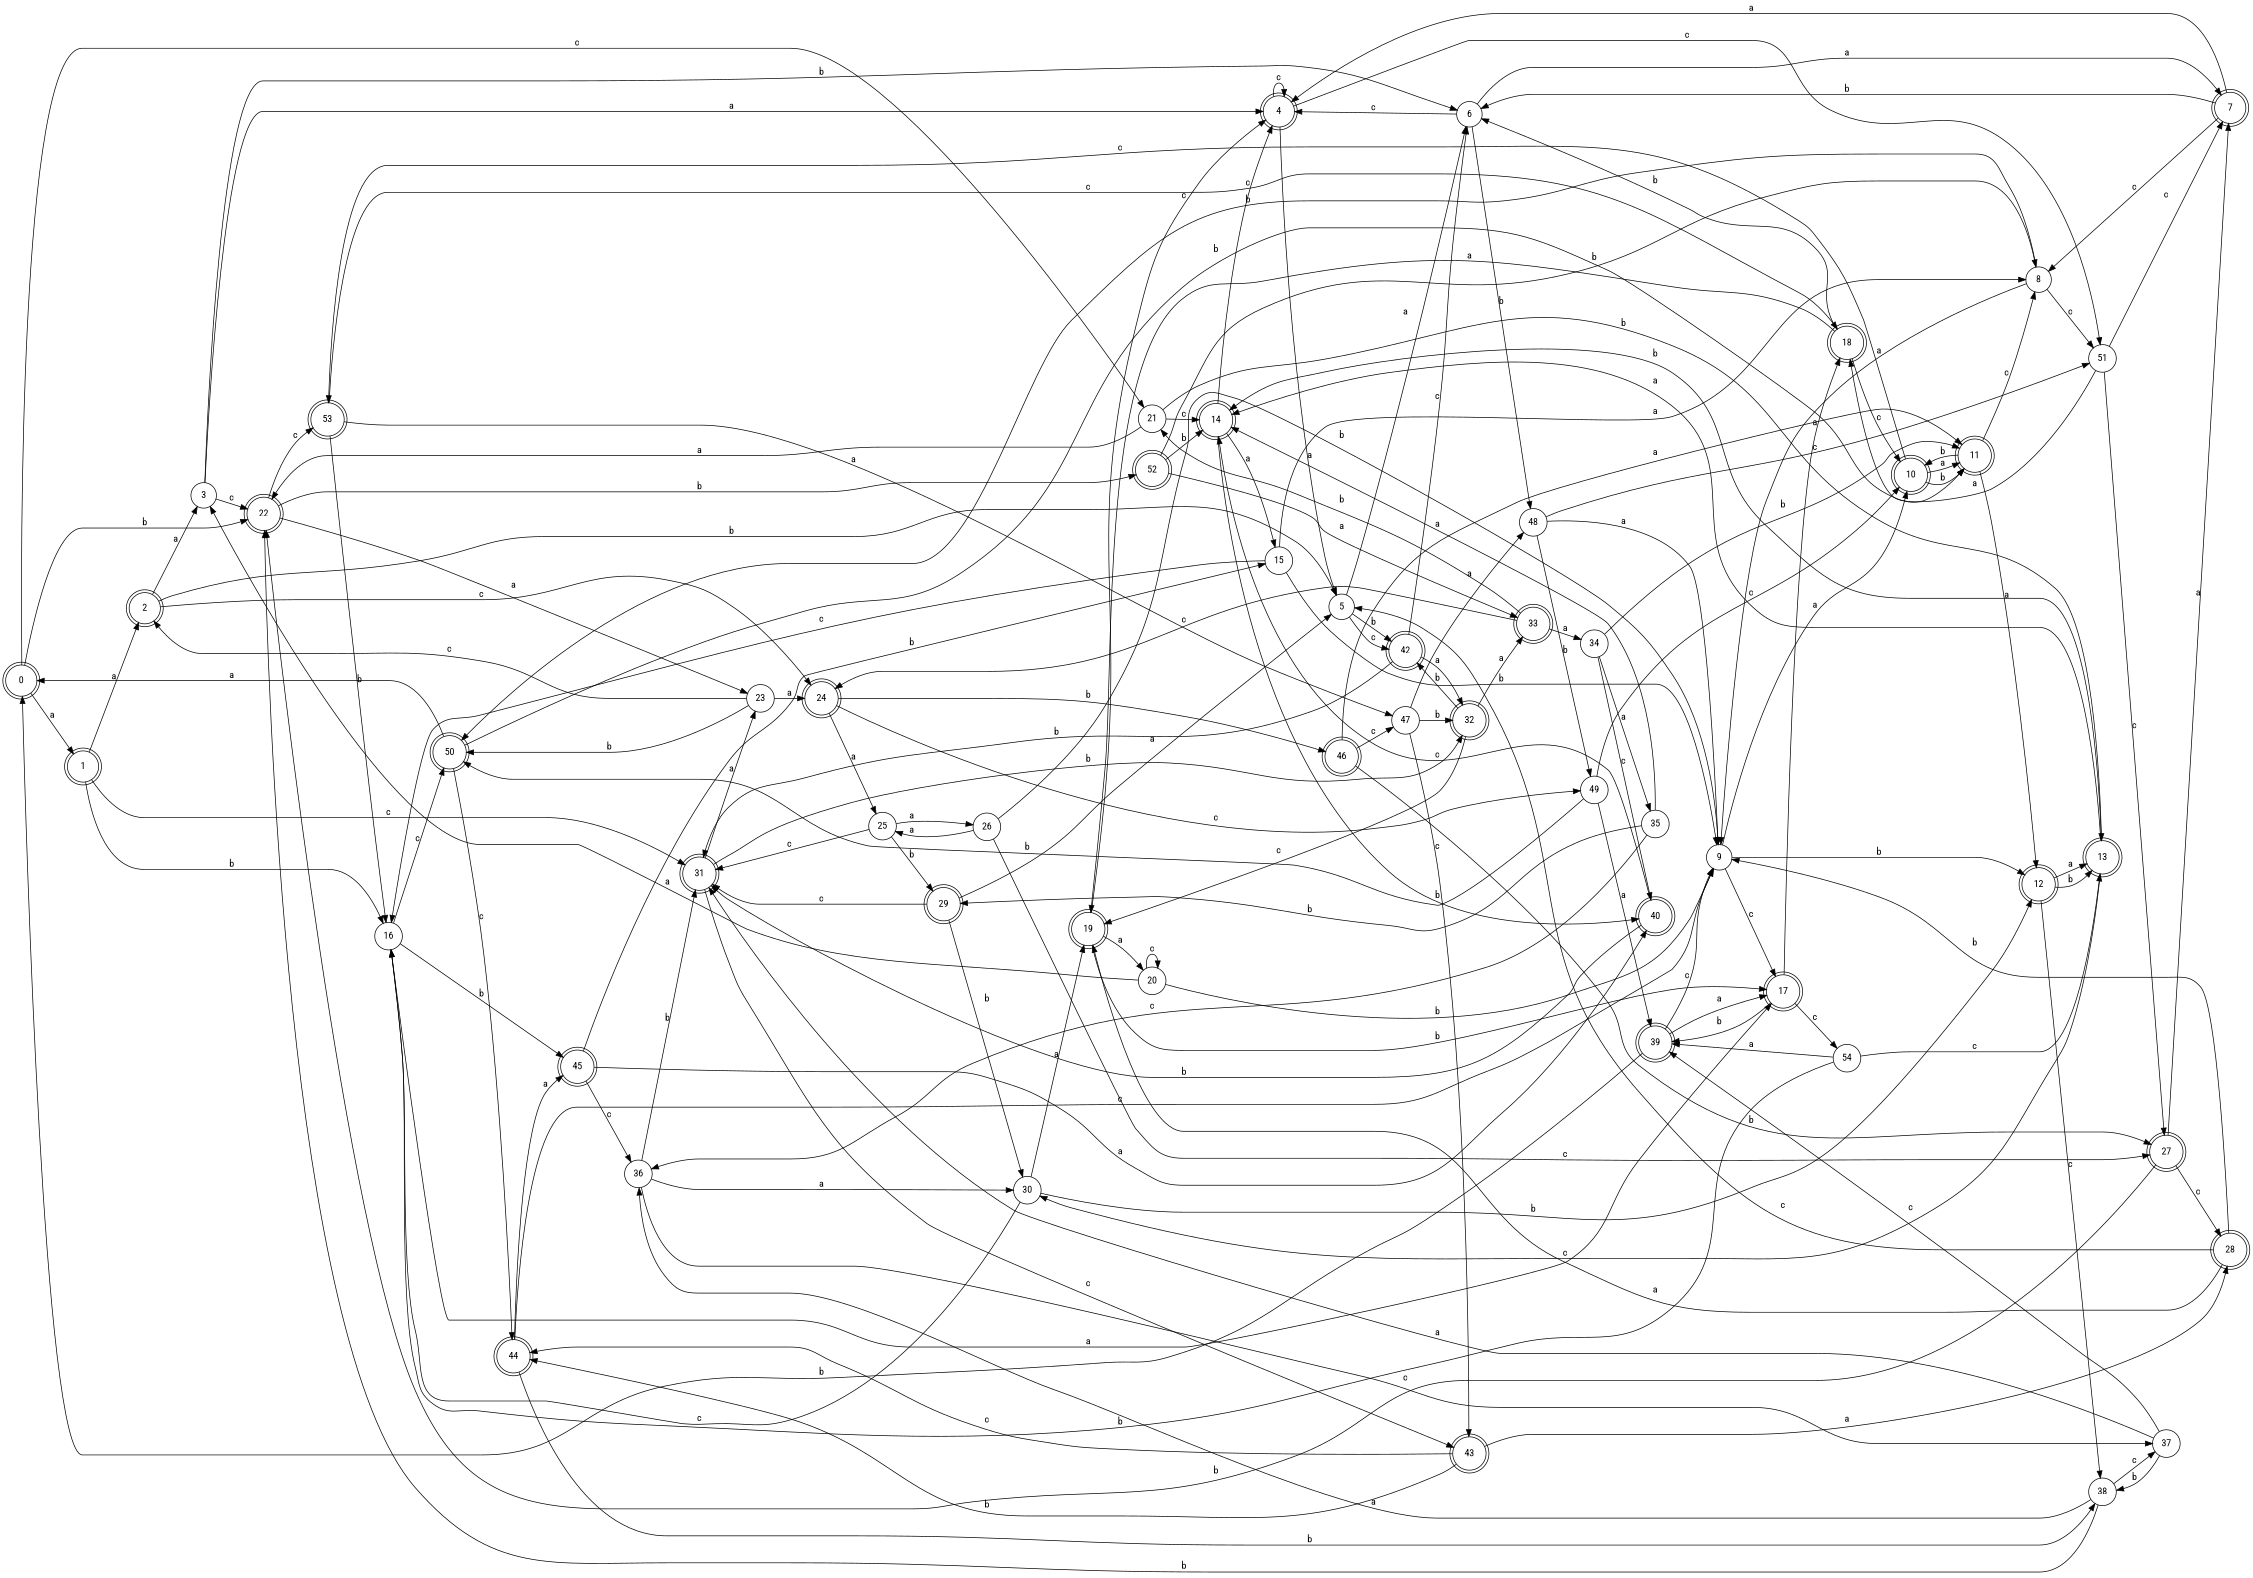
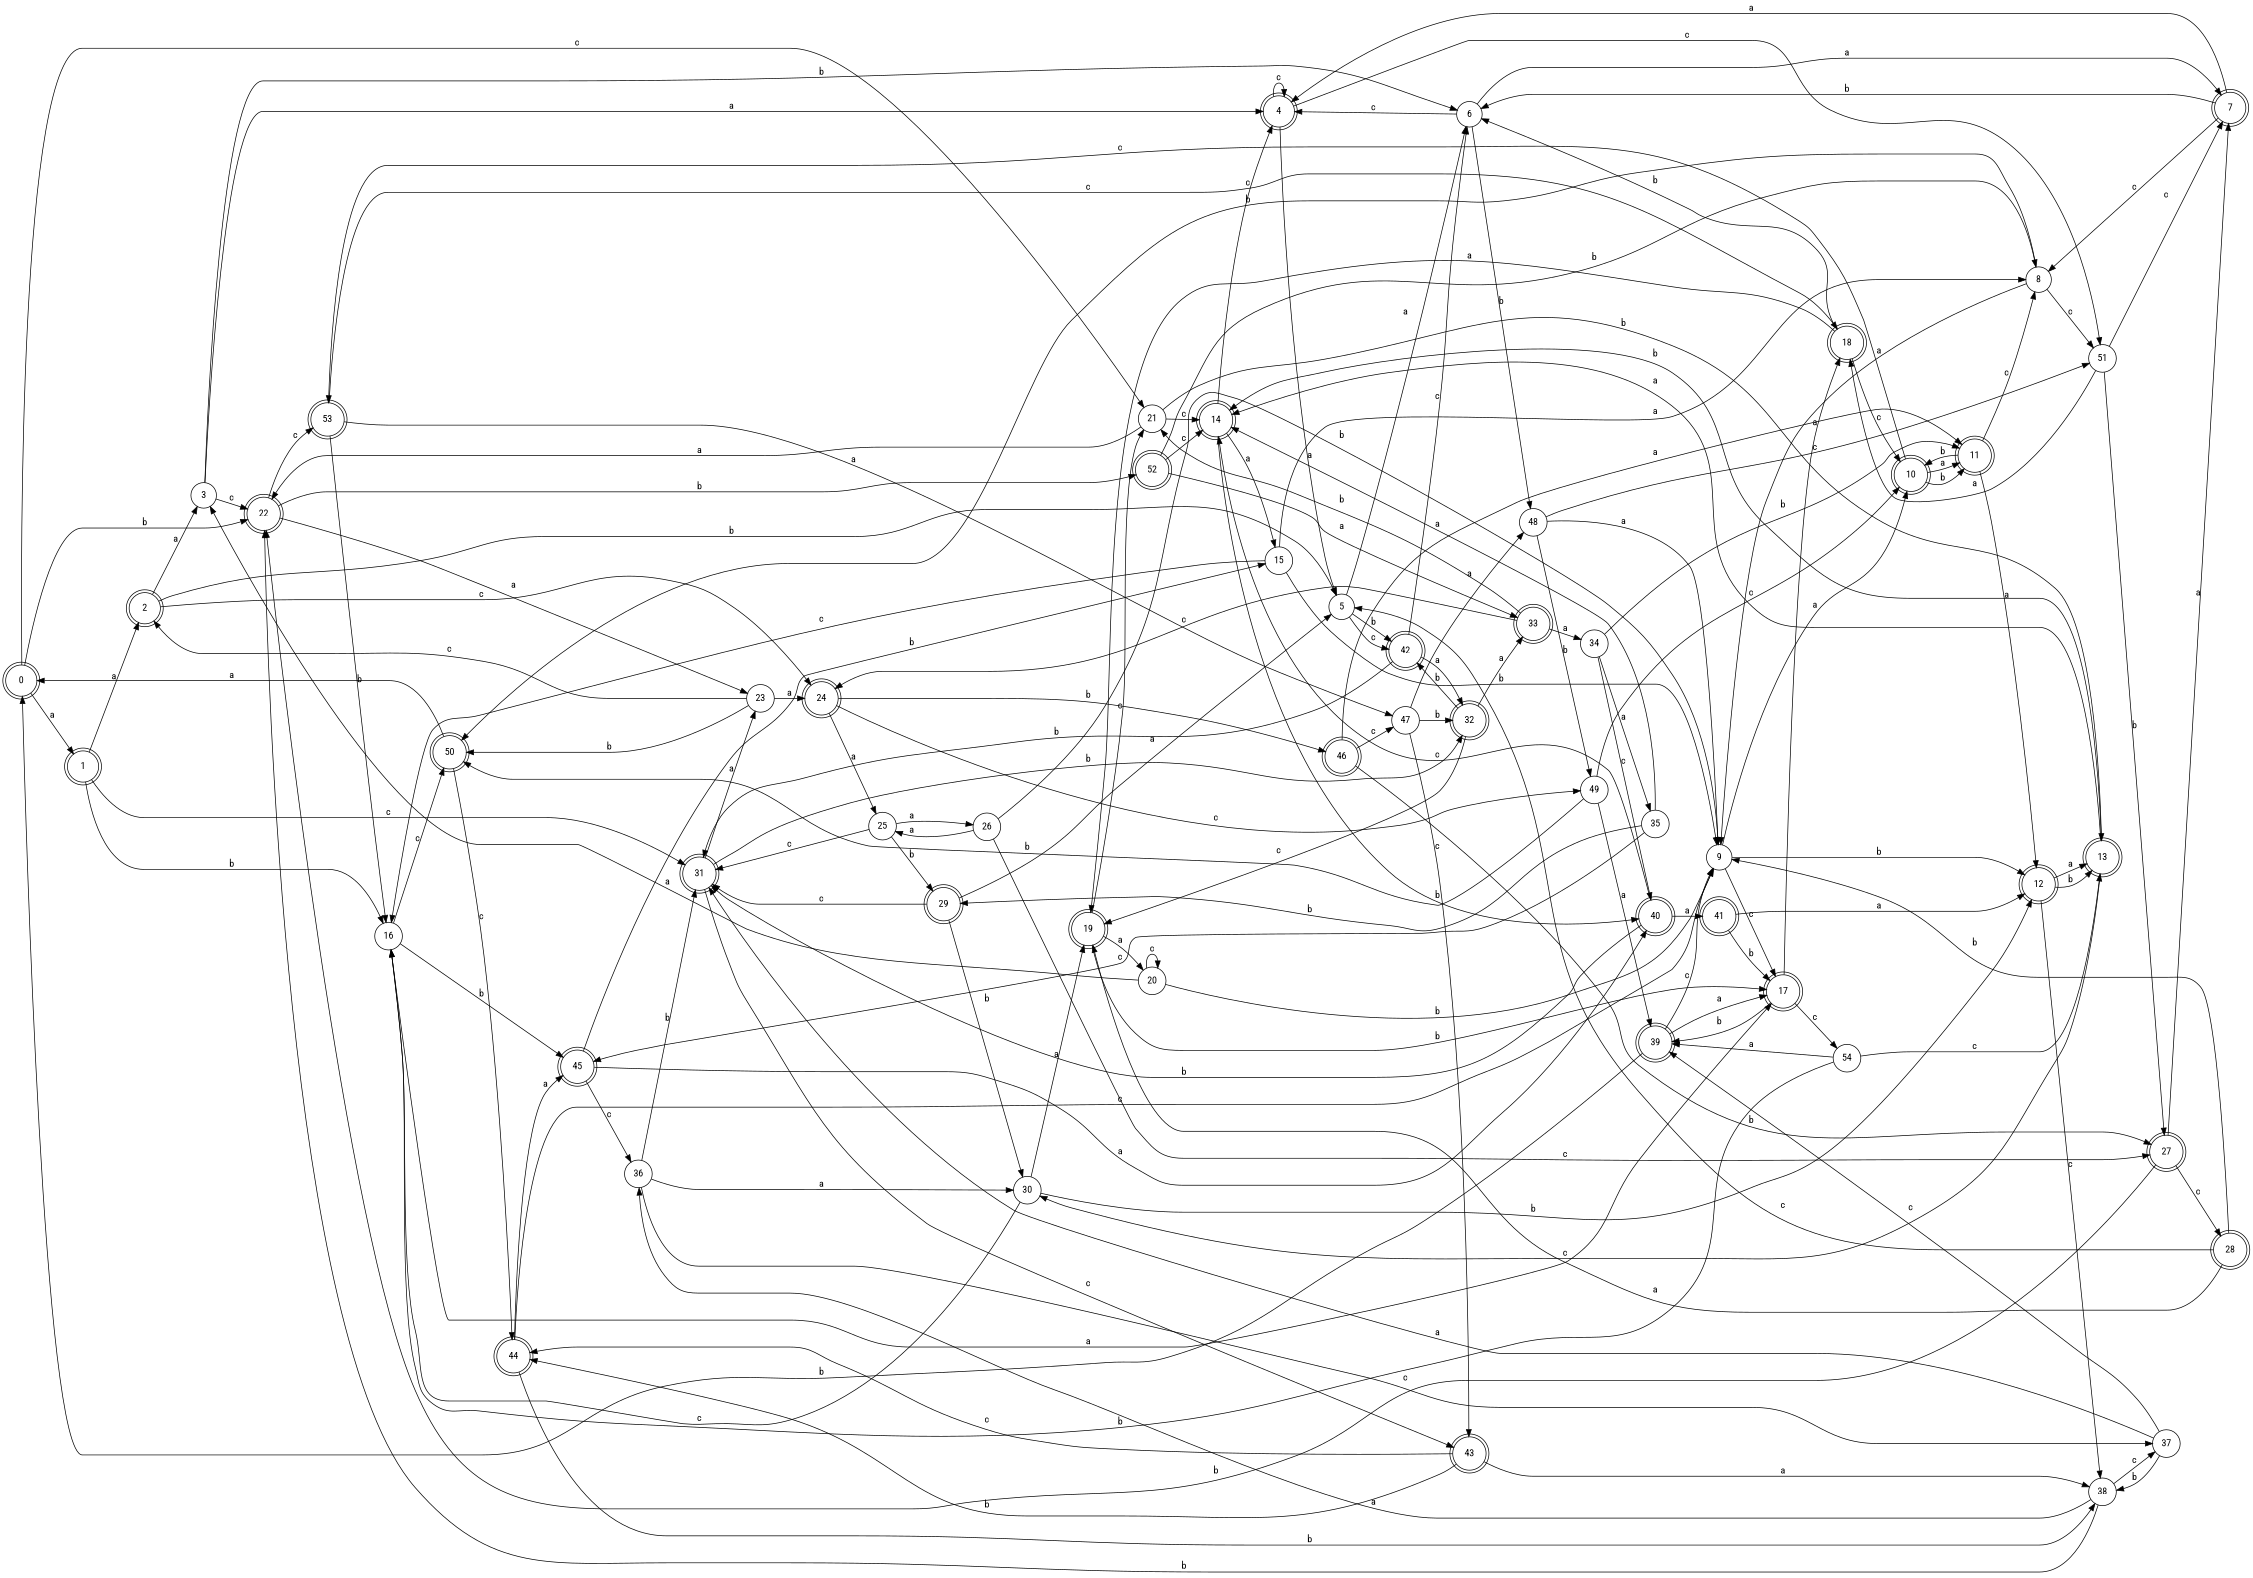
edge "50" -> "11": removed, label "b"
edge "52" -> "14": label "b" -> "c"
edge "19" -> "4": now "19" -> "21"
edge "51" -> "27": label "c" -> "b"
node "41": added
edge "35" -> "36": now "35" -> "45"
edge "43" -> "28": now "43" -> "38"
